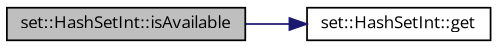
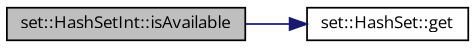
node "set::HashSetInt::get": label "set::HashSetInt::get" -> "set::HashSet::get"
